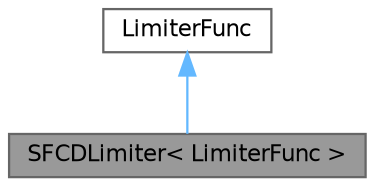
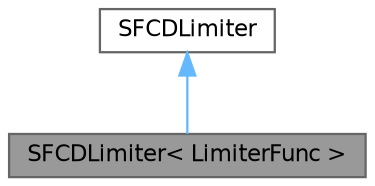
node "LimiterFunc": label "LimiterFunc" -> "SFCDLimiter"
